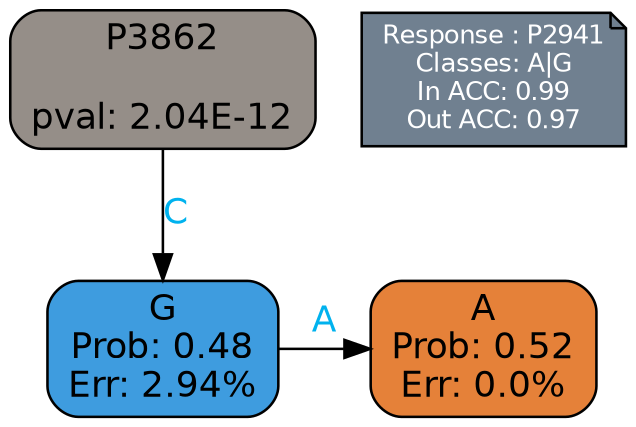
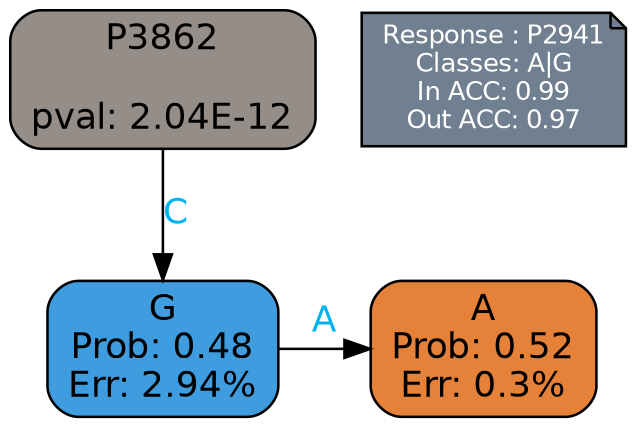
node "A Prob: 0.52 Err: 0.0%": label "A Prob: 0.52 Err: 0.0%" -> "A Prob: 0.52 Err: 0.3%"
